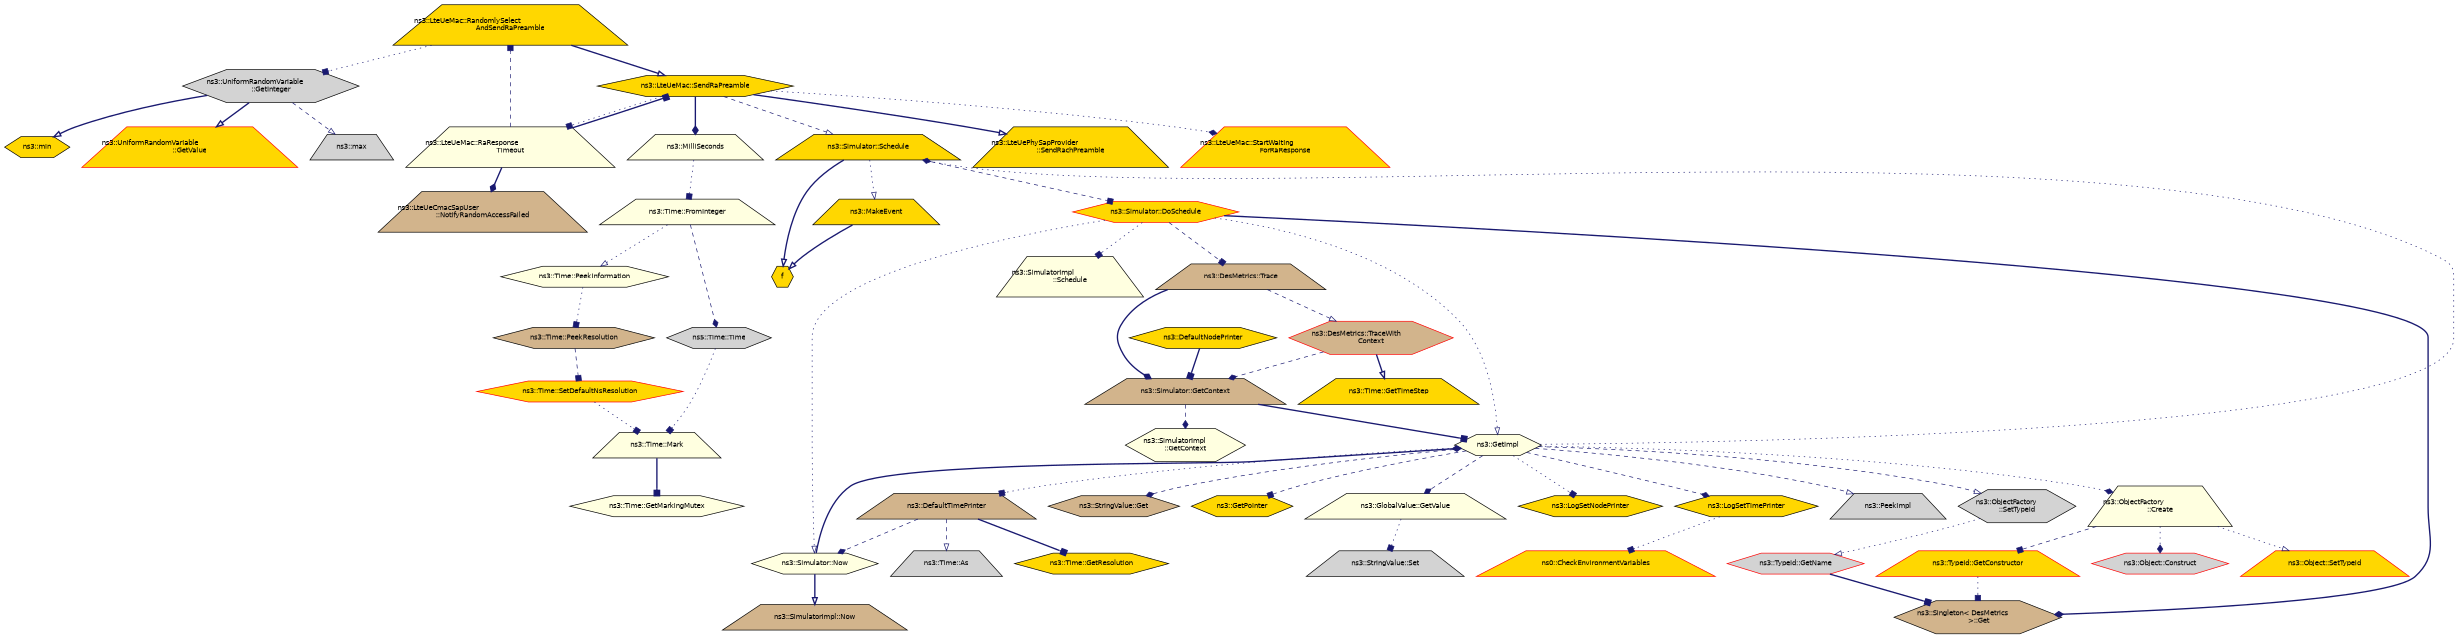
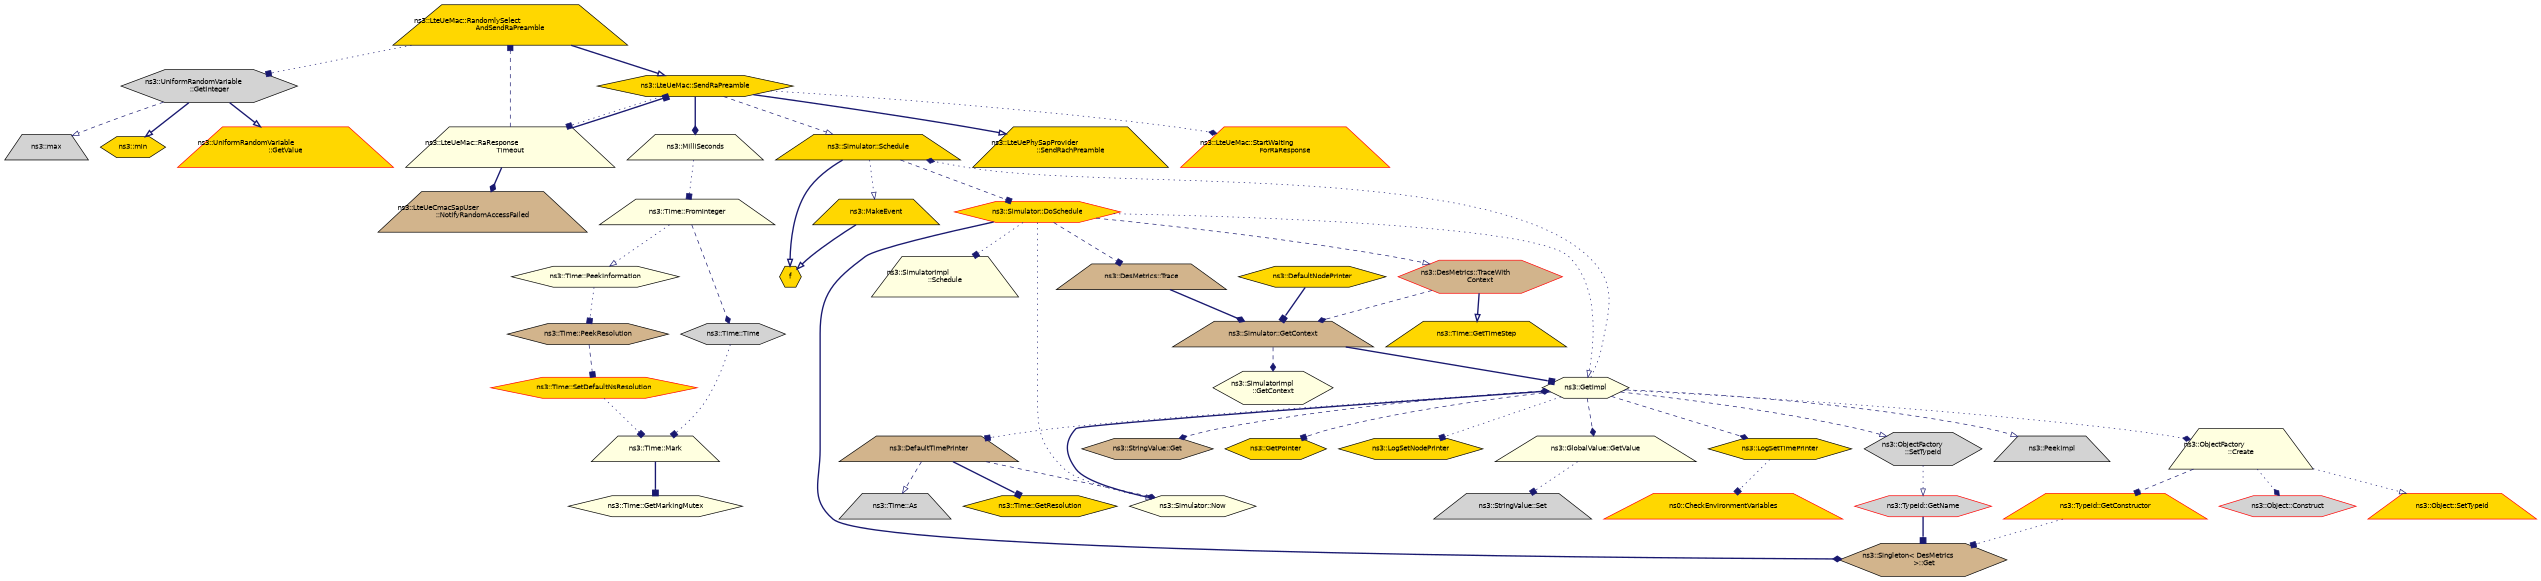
edge "ns3::DesMetrics::Trace" -> "ns3::DesMetrics::TraceWith Context": now "ns3::Simulator::DoSchedule" -> "ns3::DesMetrics::TraceWith Context"
node "ns5::Time::Time": label "ns5::Time::Time" -> "ns3::Time::Time"
node "ns3::SimulatorImpl::Now": removed
